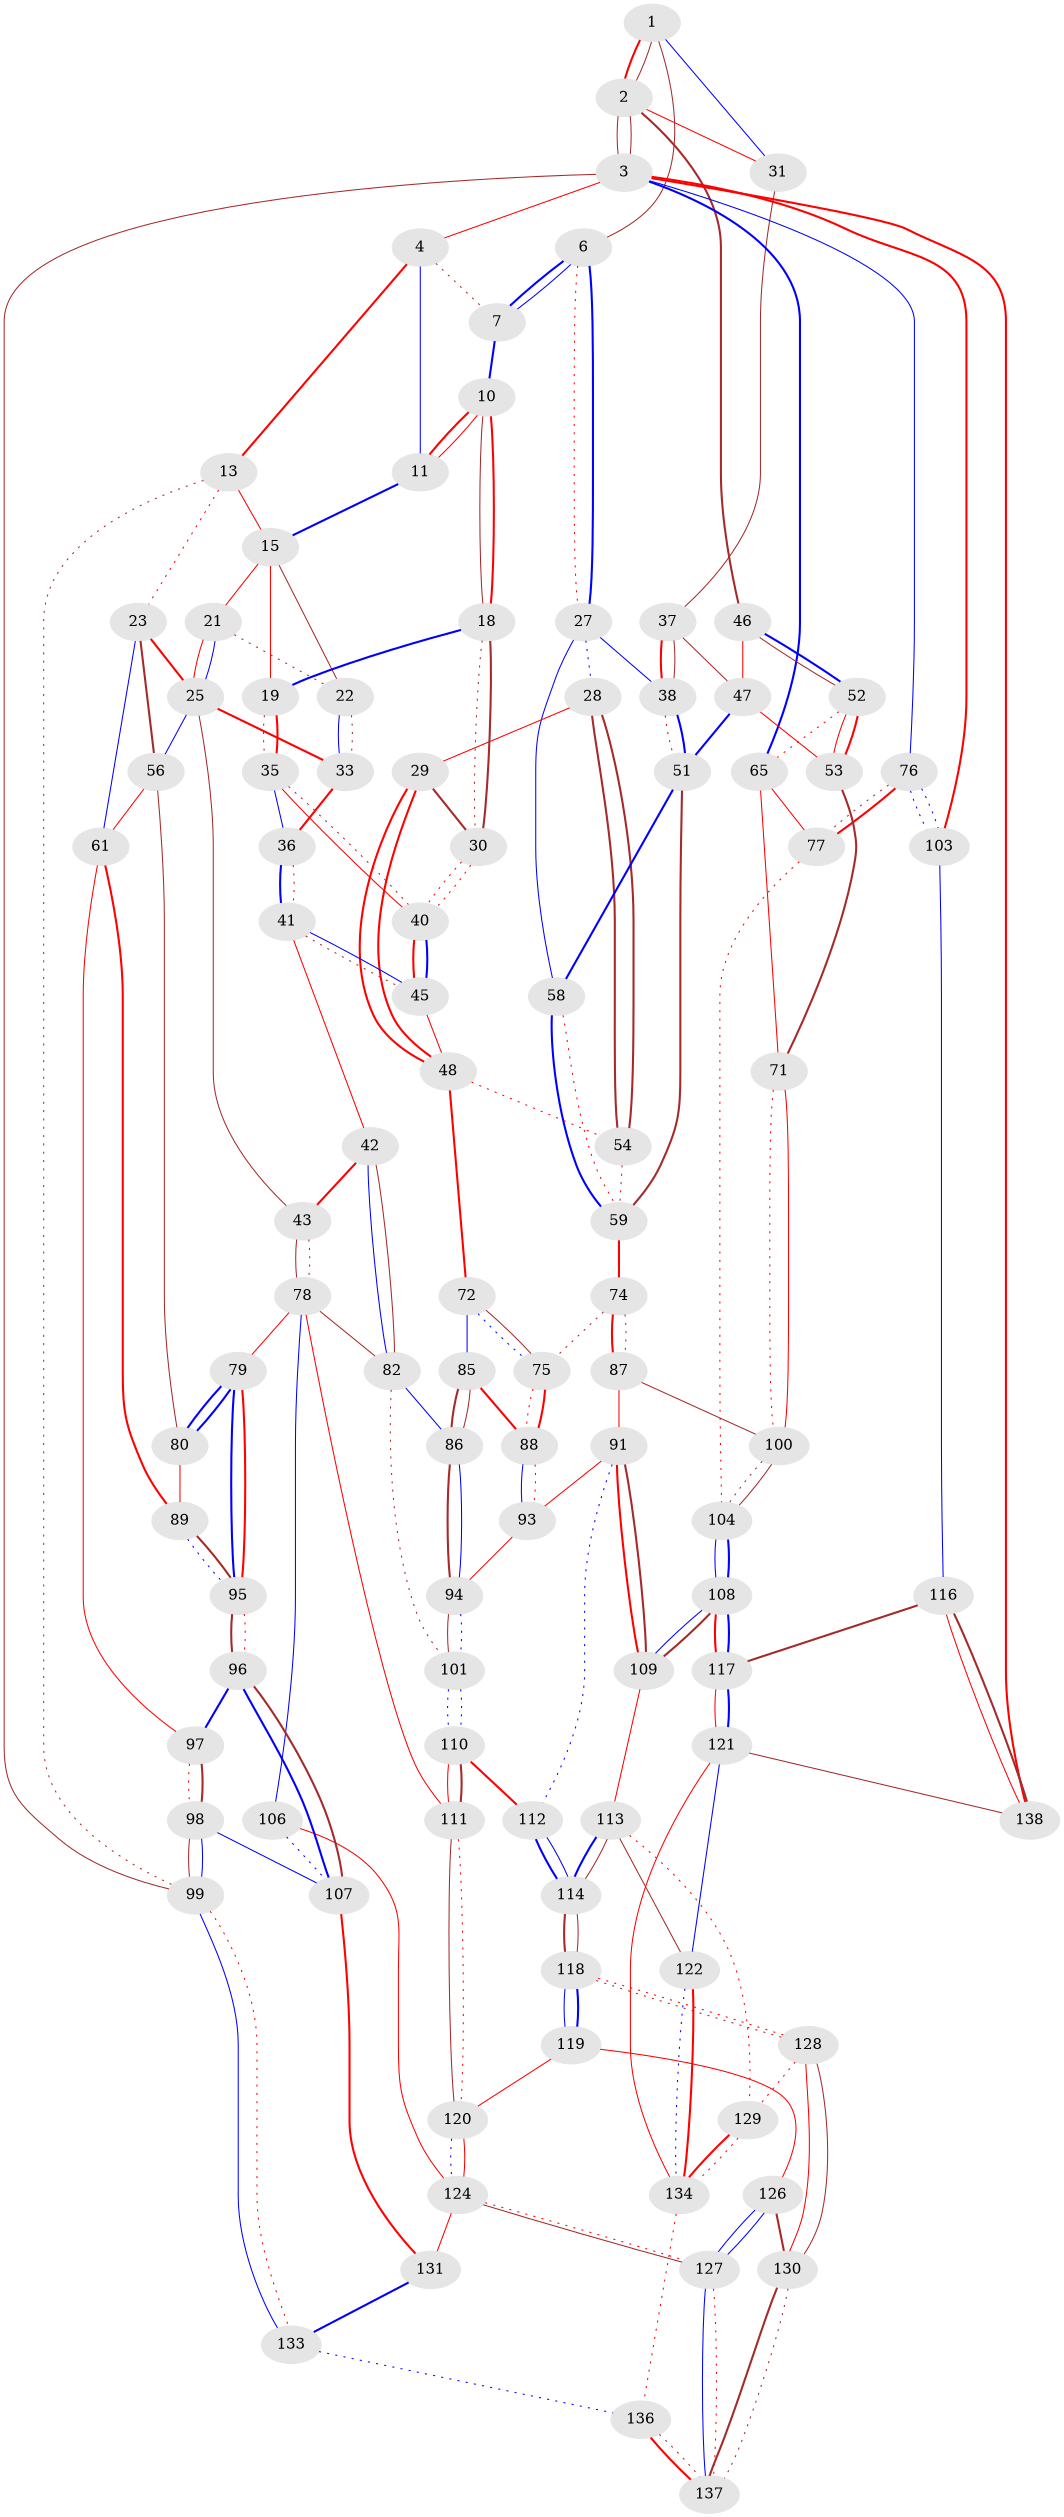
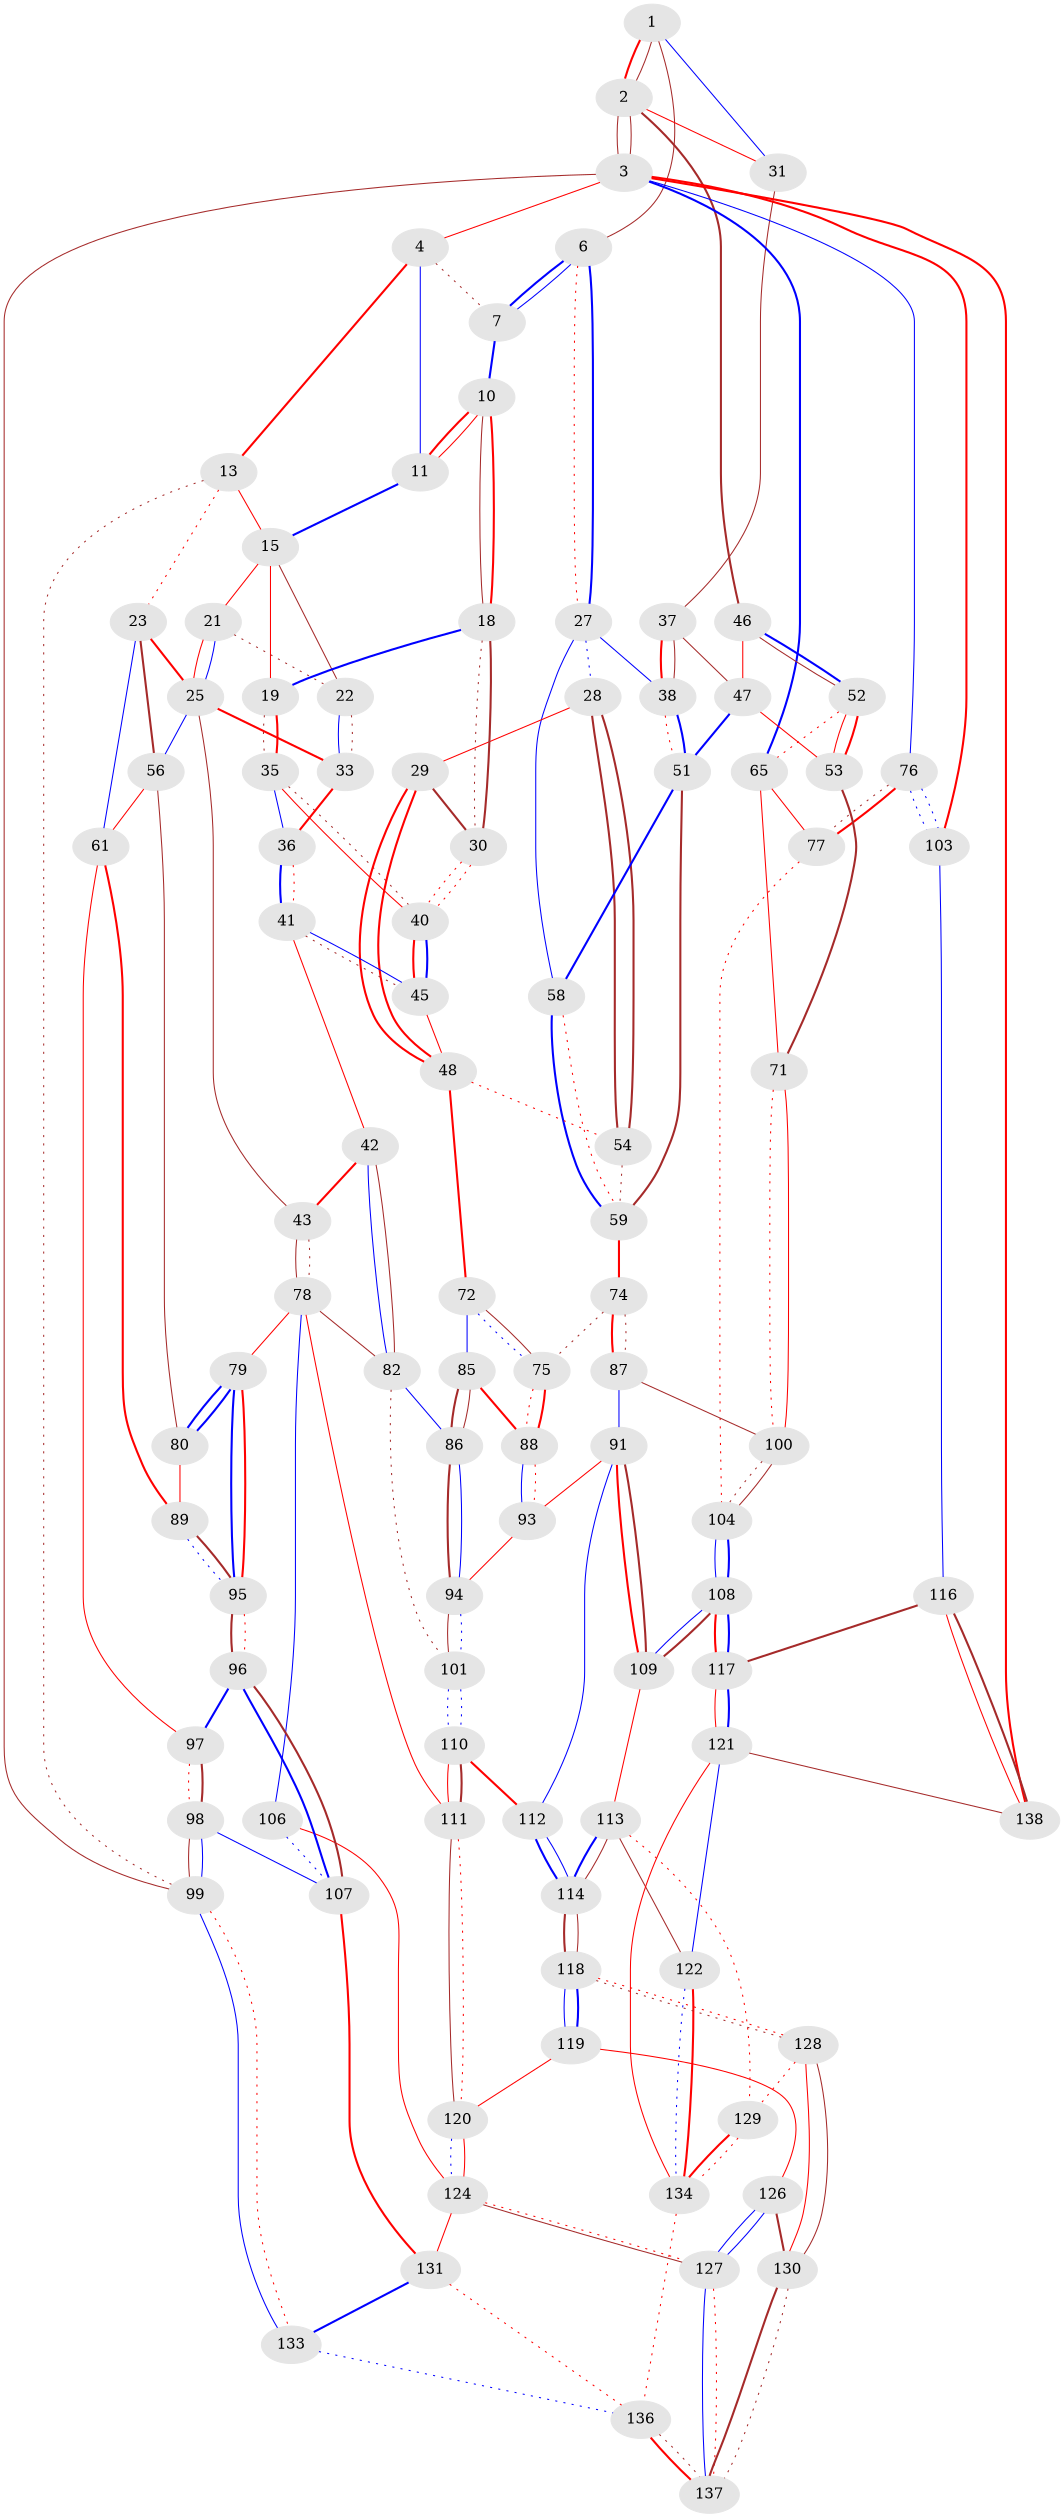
edge "87" -- "91": color red -> blue
edge "91" -- "112": style dotted -> solid
edge "131" -- "136": added
